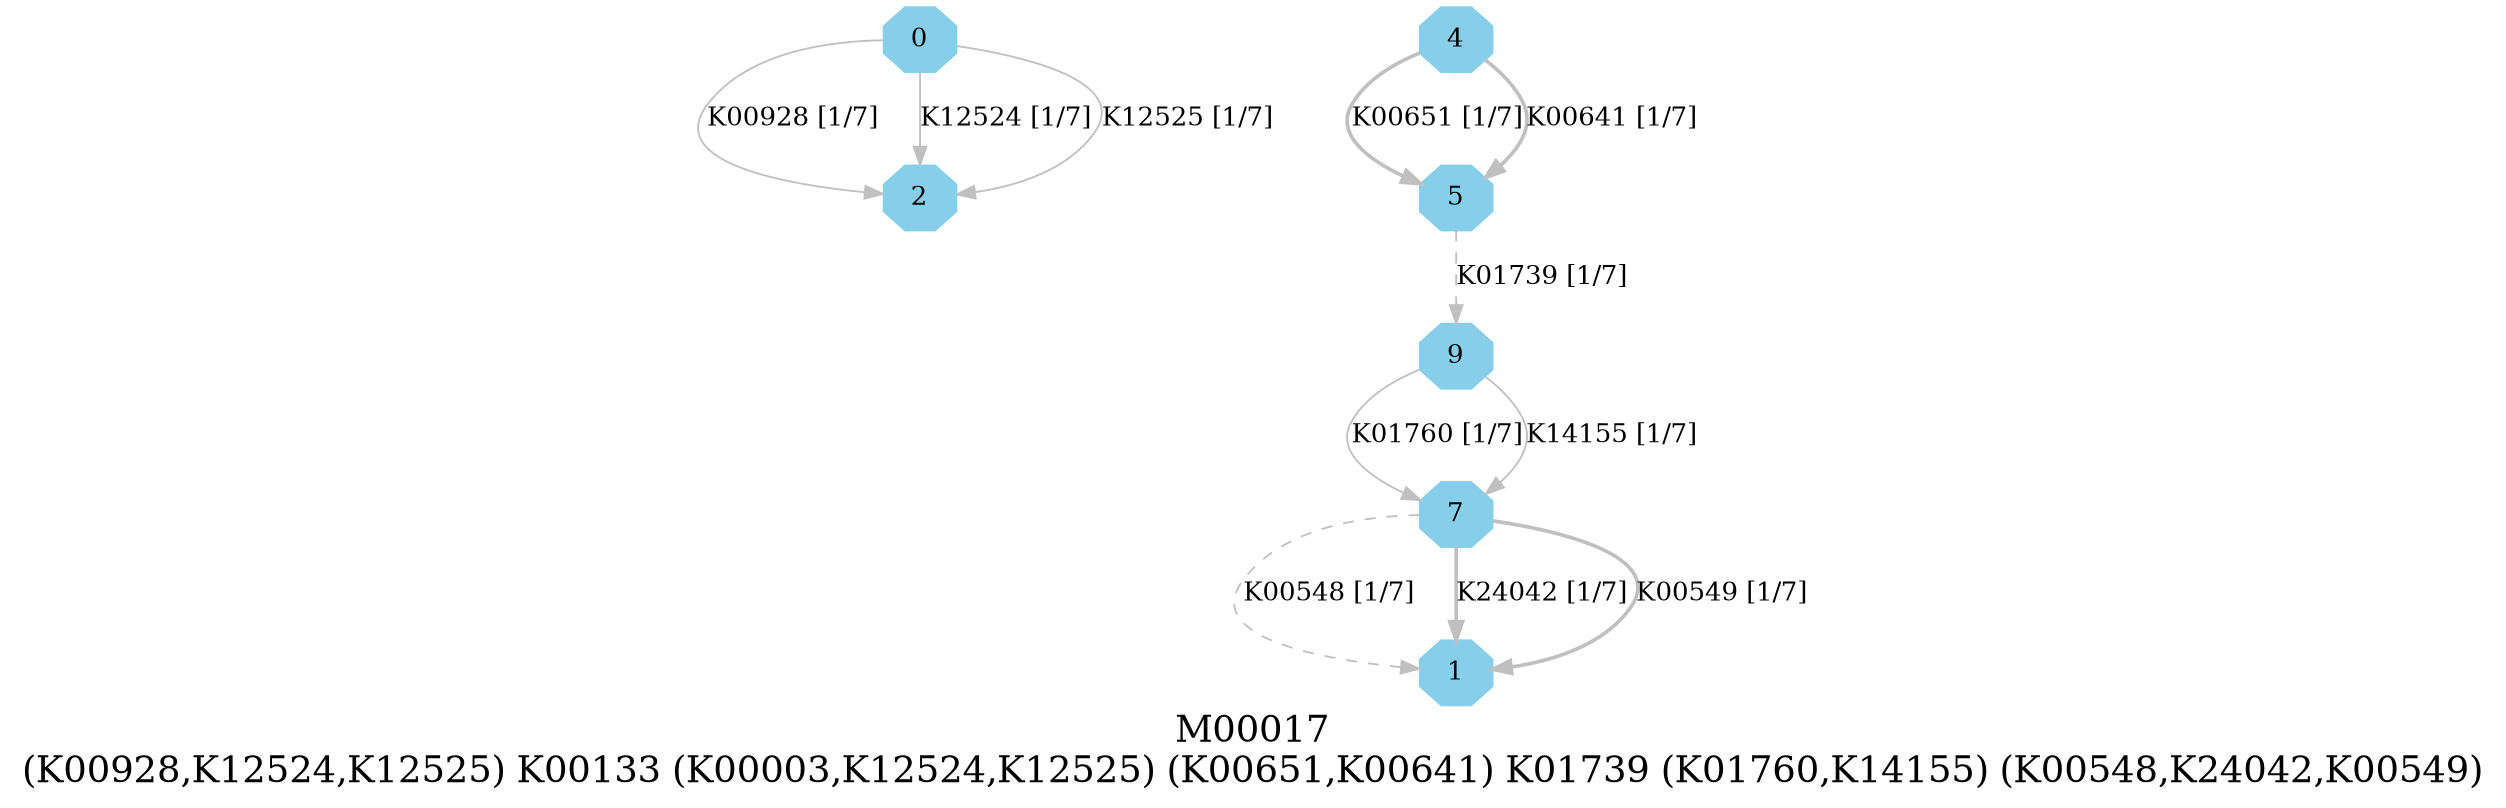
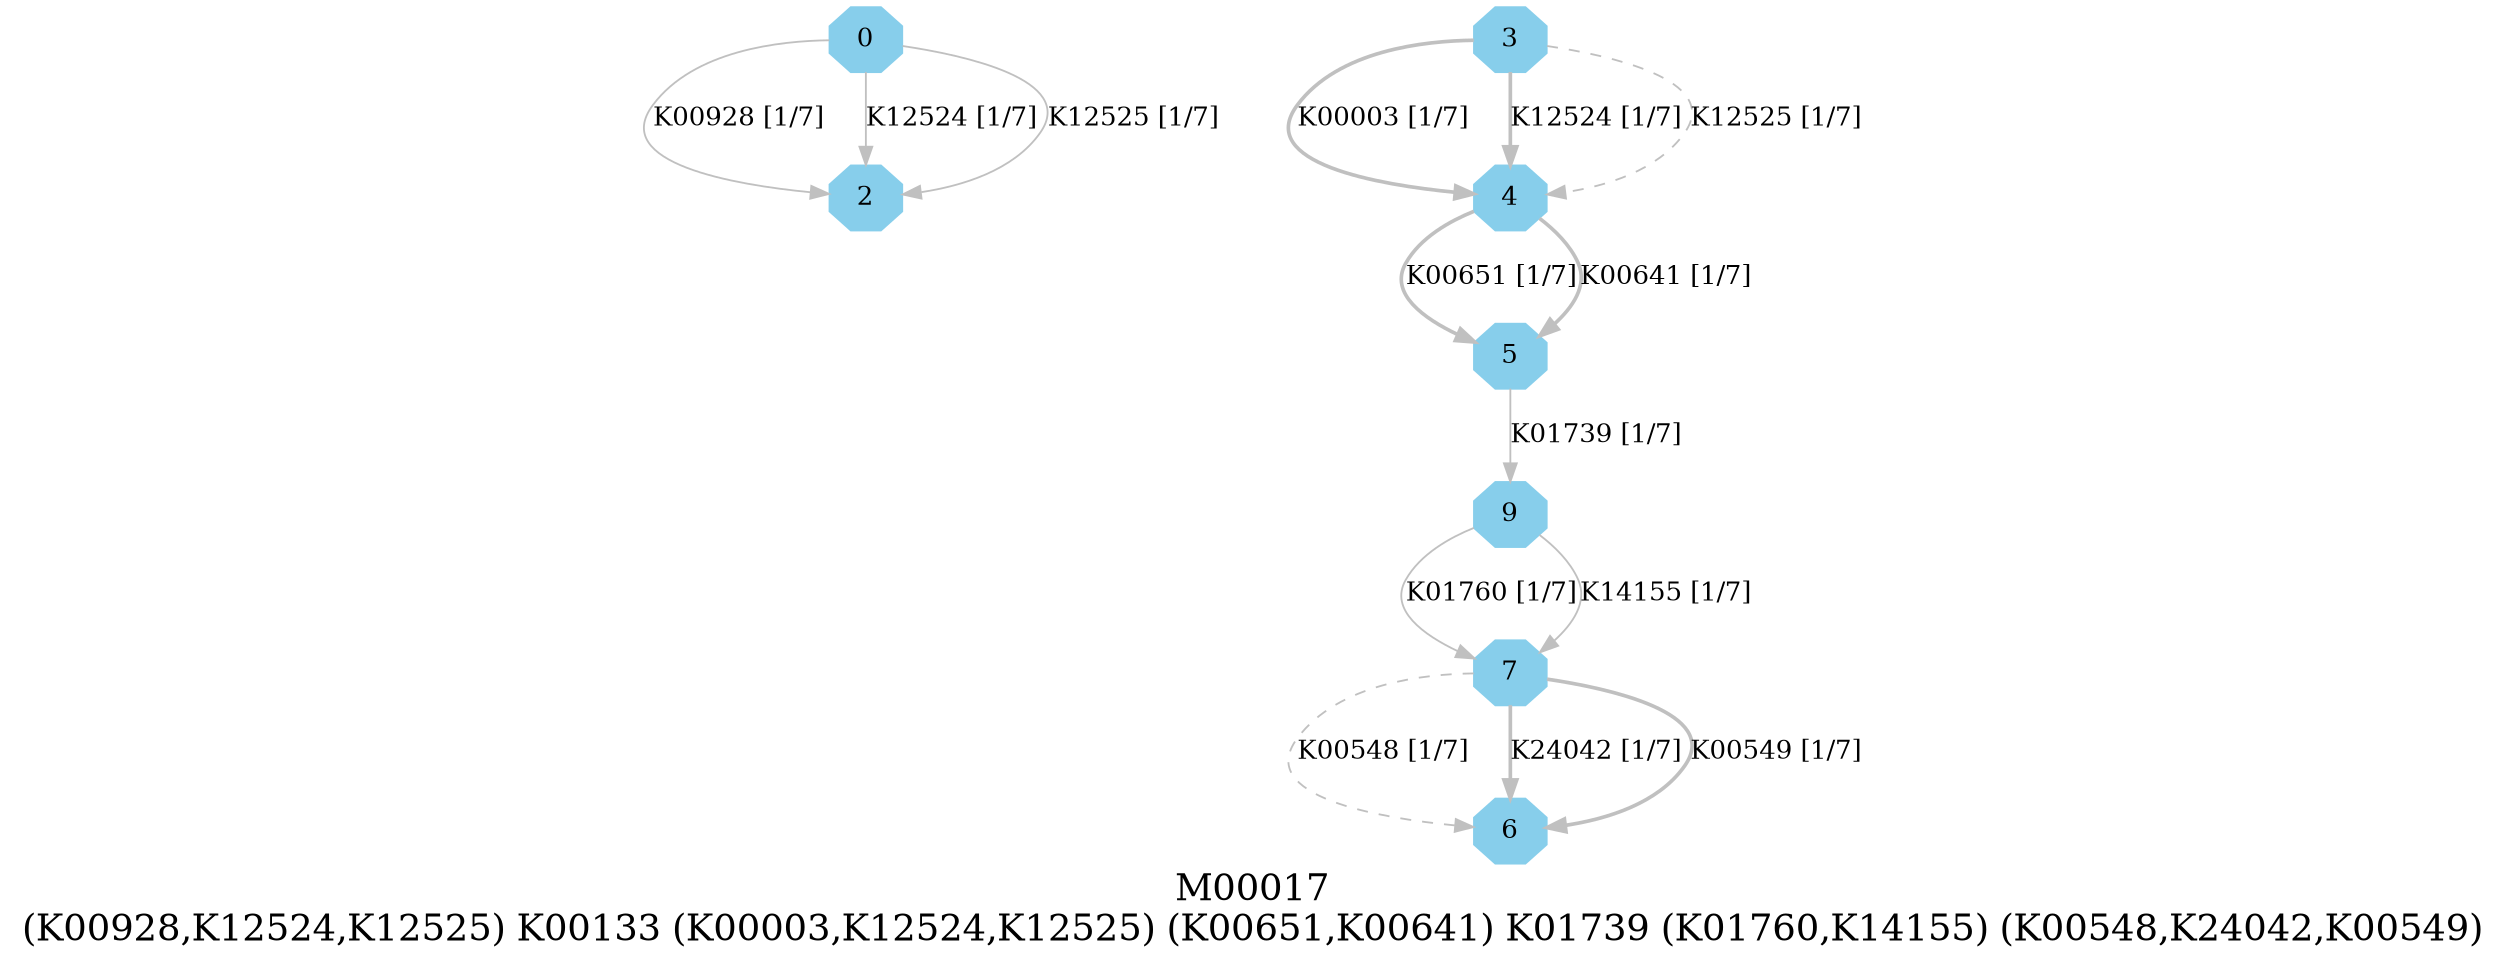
node "3": added
edge "5" -> "9": style dashed -> solid
node "1": label "1" -> "6"
